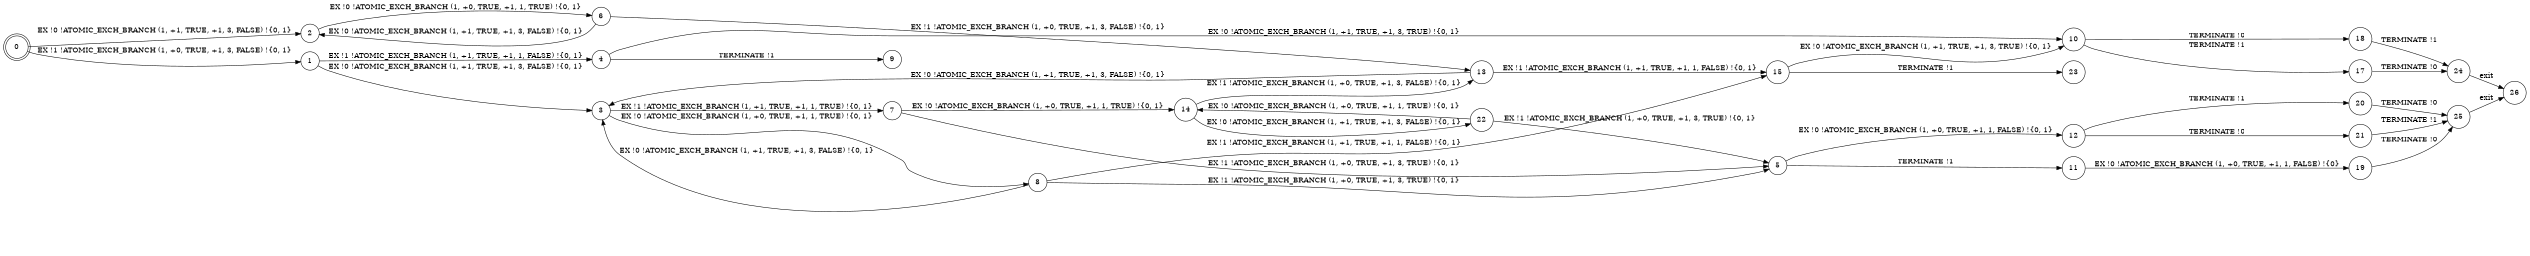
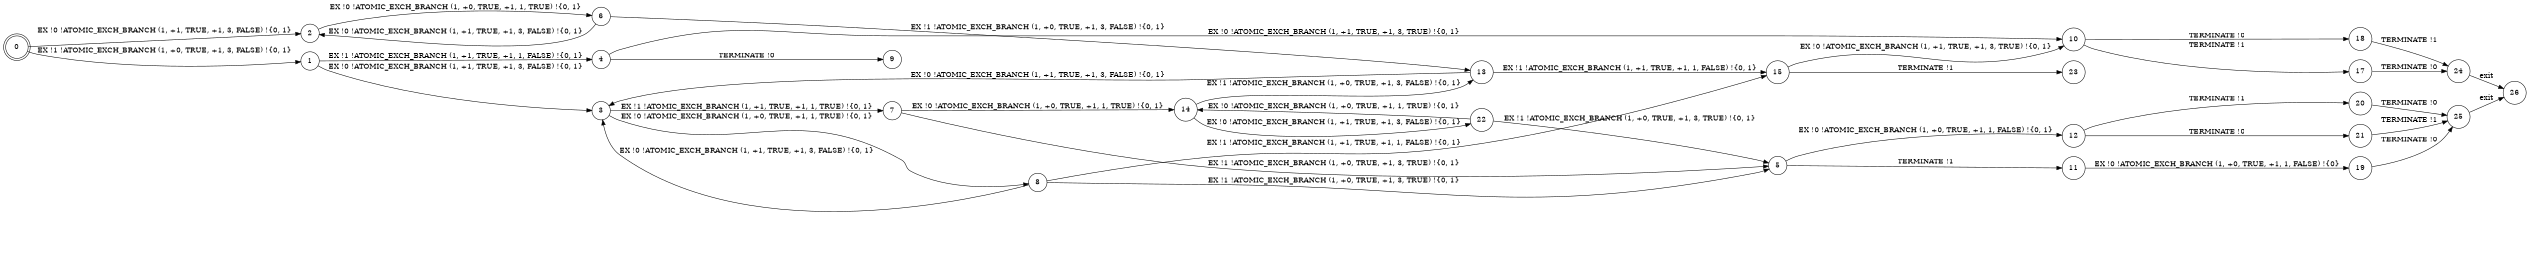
edge "4" -> "9": label "TERMINATE !1" -> "TERMINATE !0"
